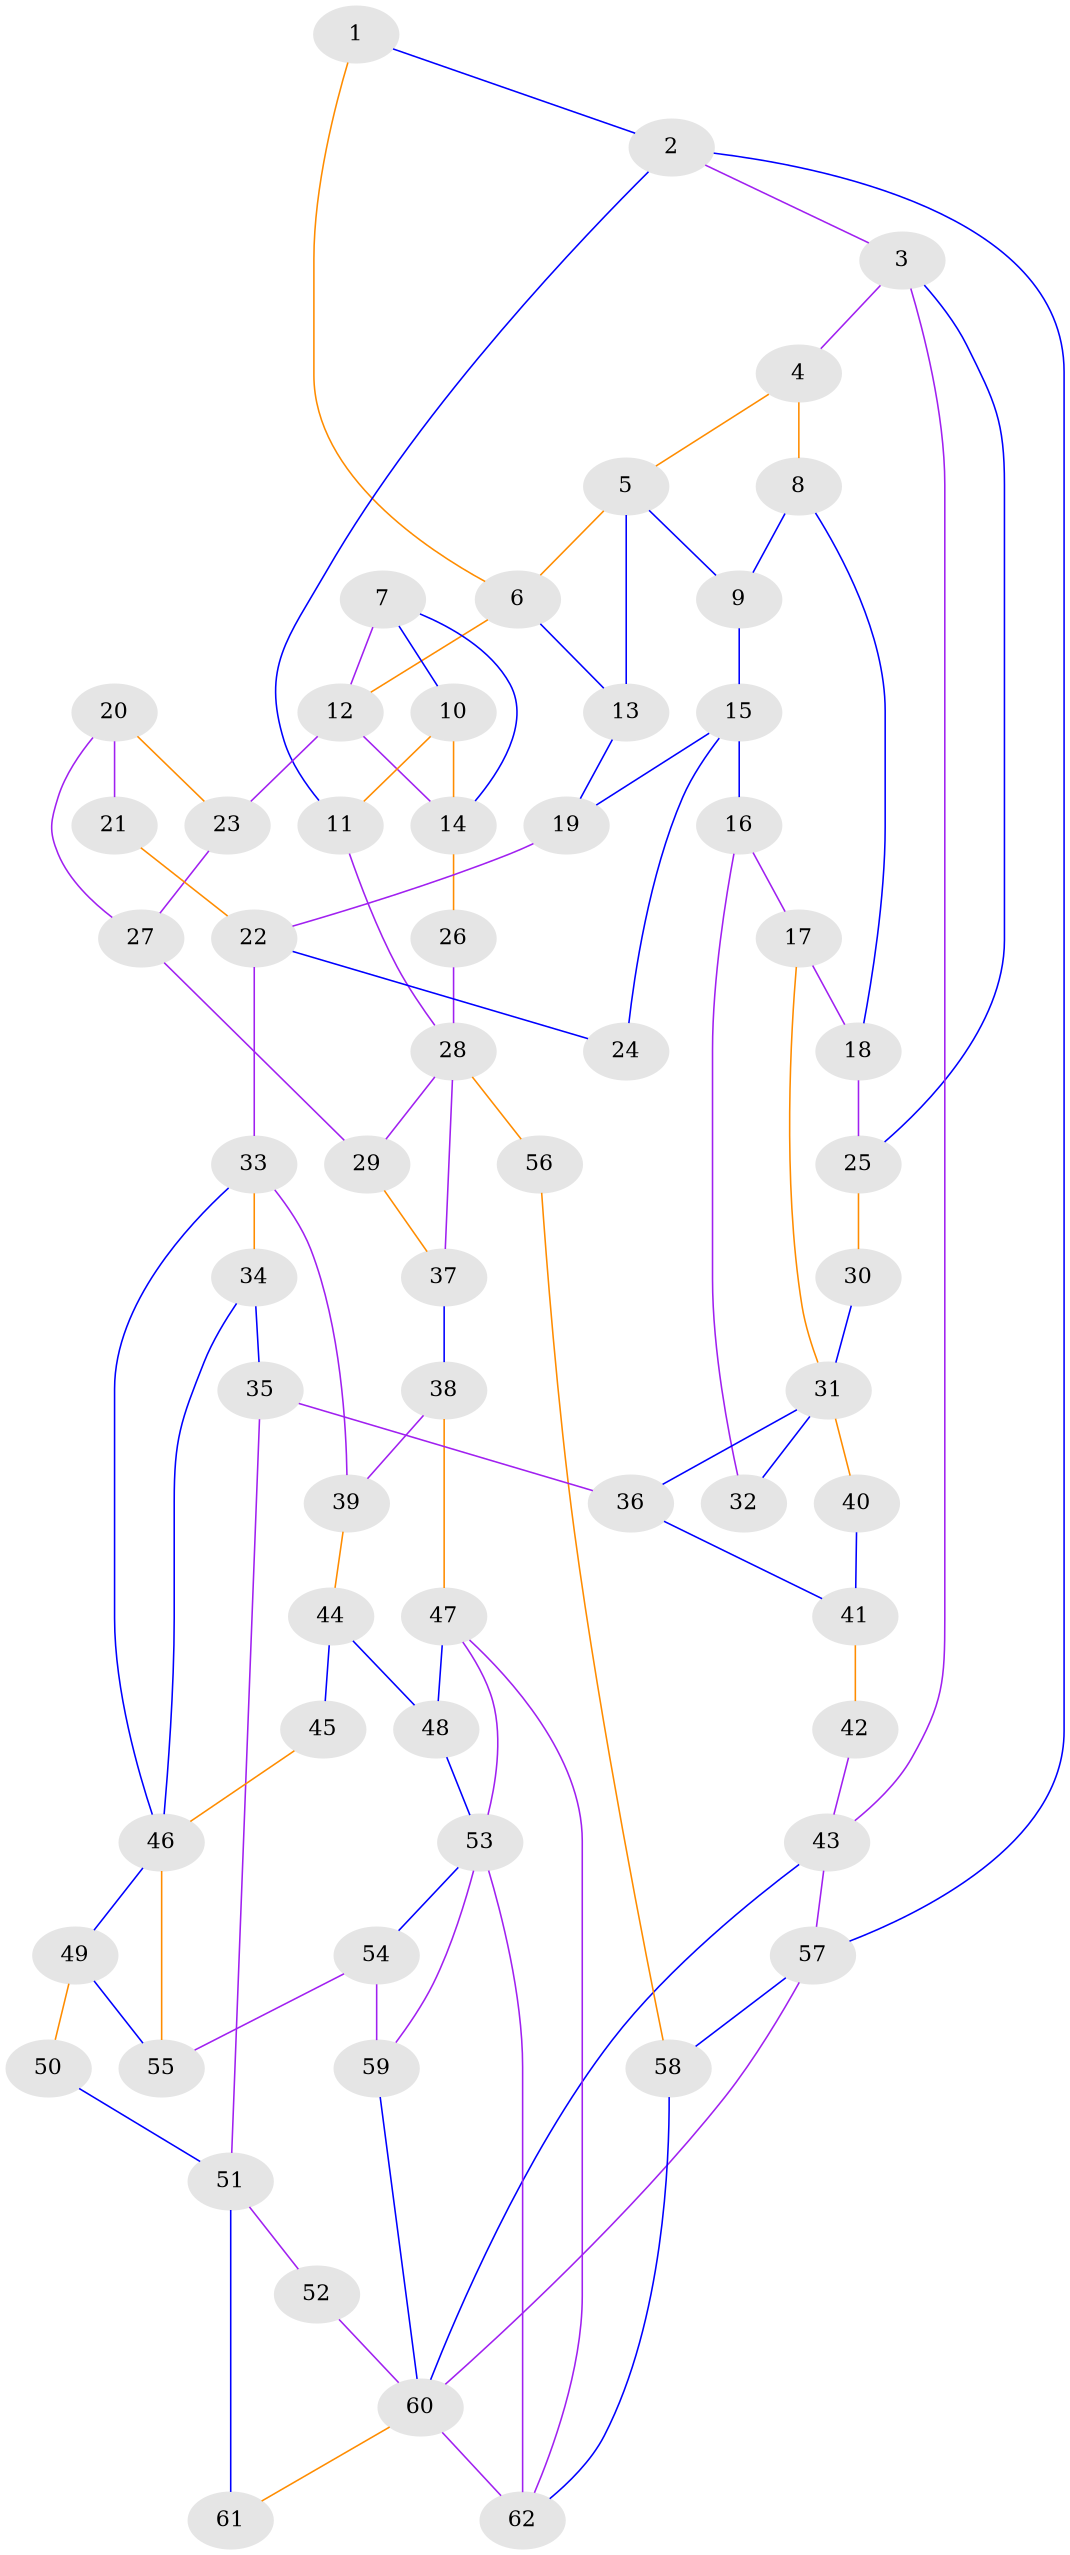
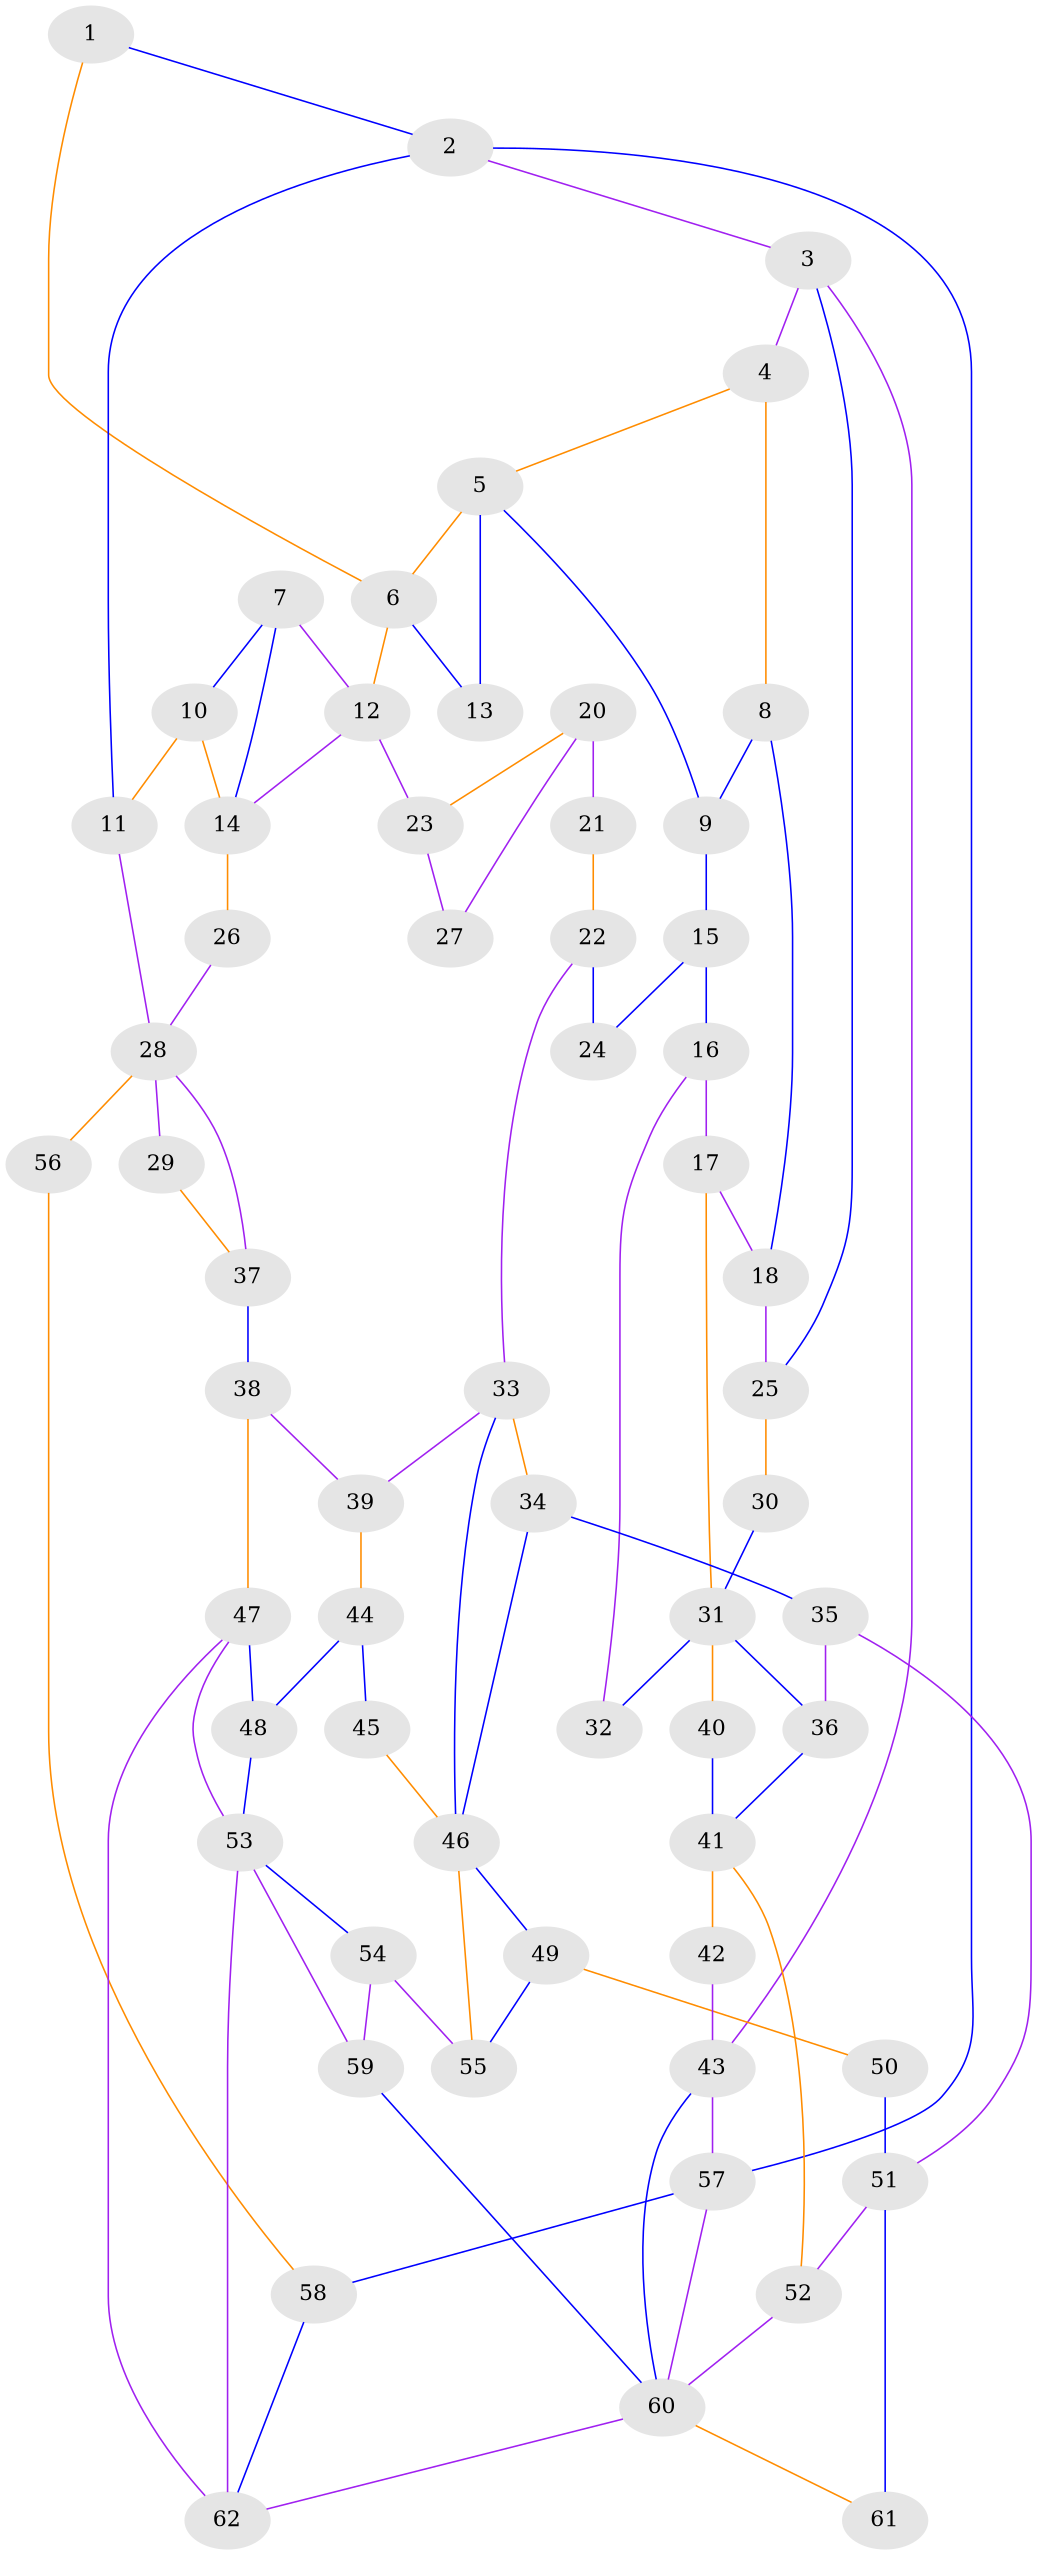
node "19": removed
edge "27" -- "29": removed
edge "41" -- "52": added
